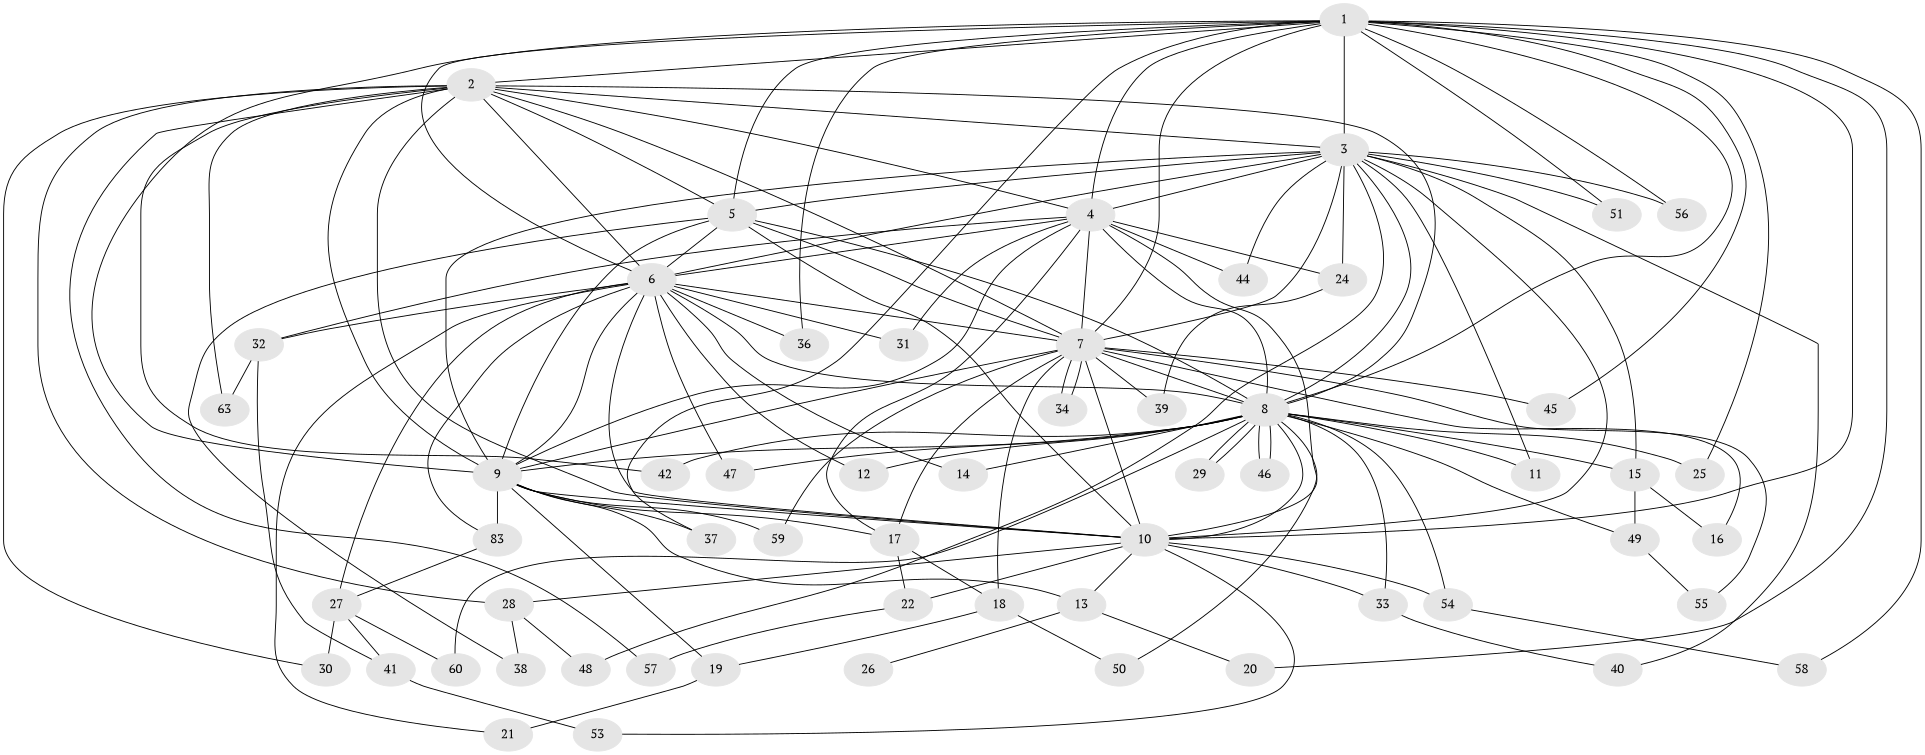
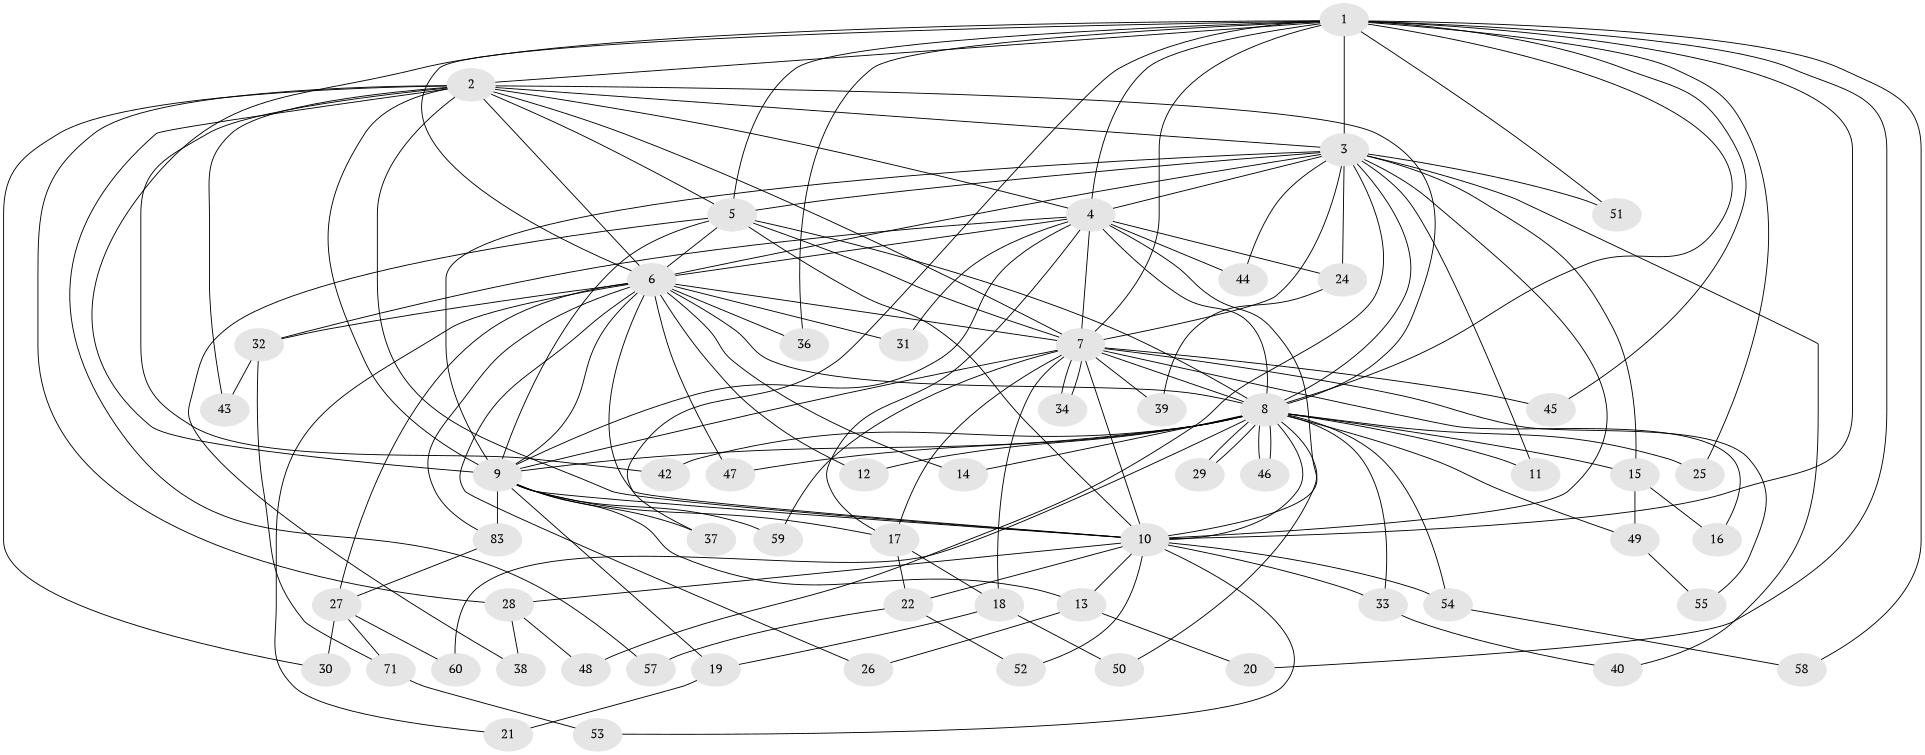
node "56": removed
node "63": label "63" -> "43"
edge "6" -- "26": added
node "41": label "41" -> "71"
node "52": added
